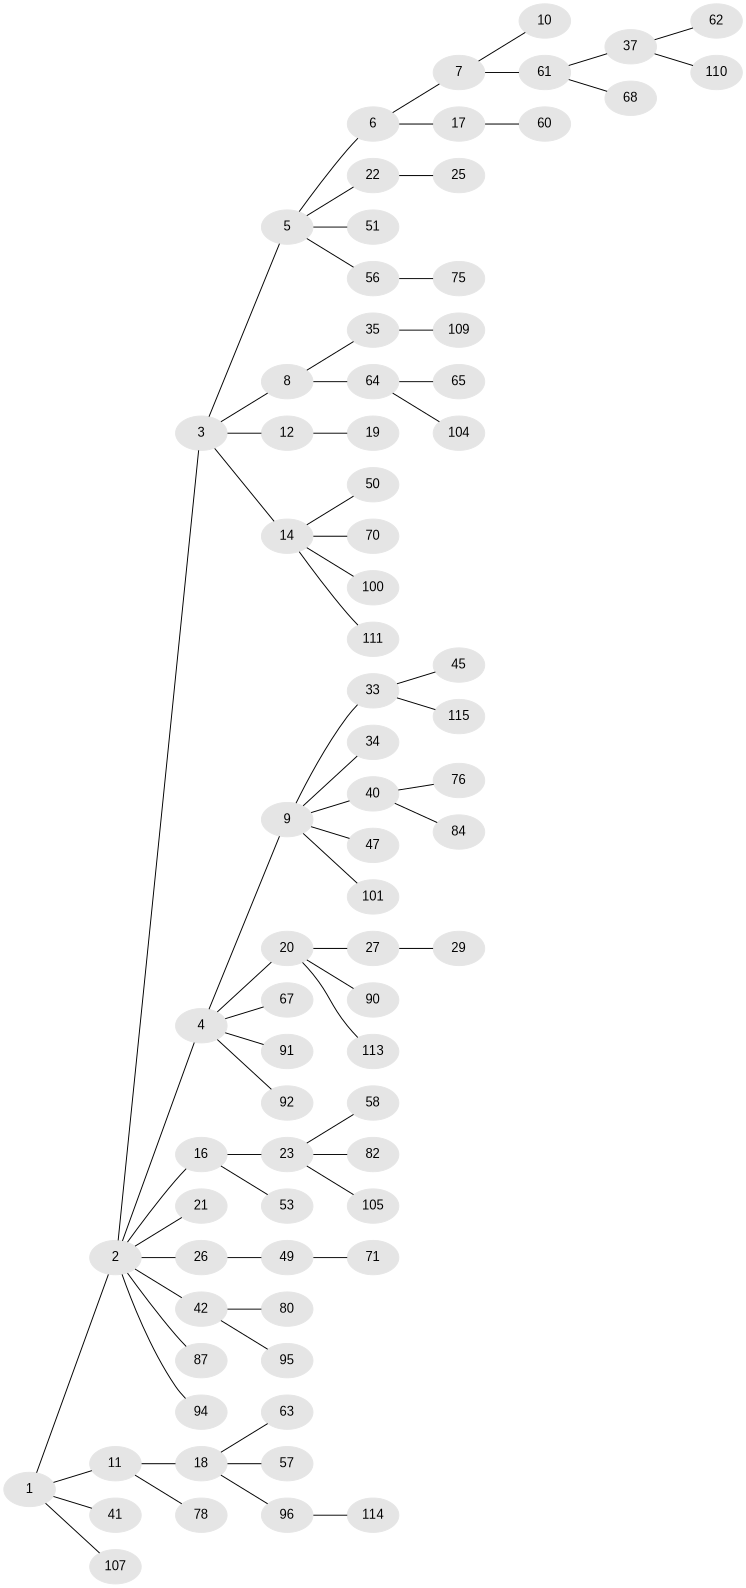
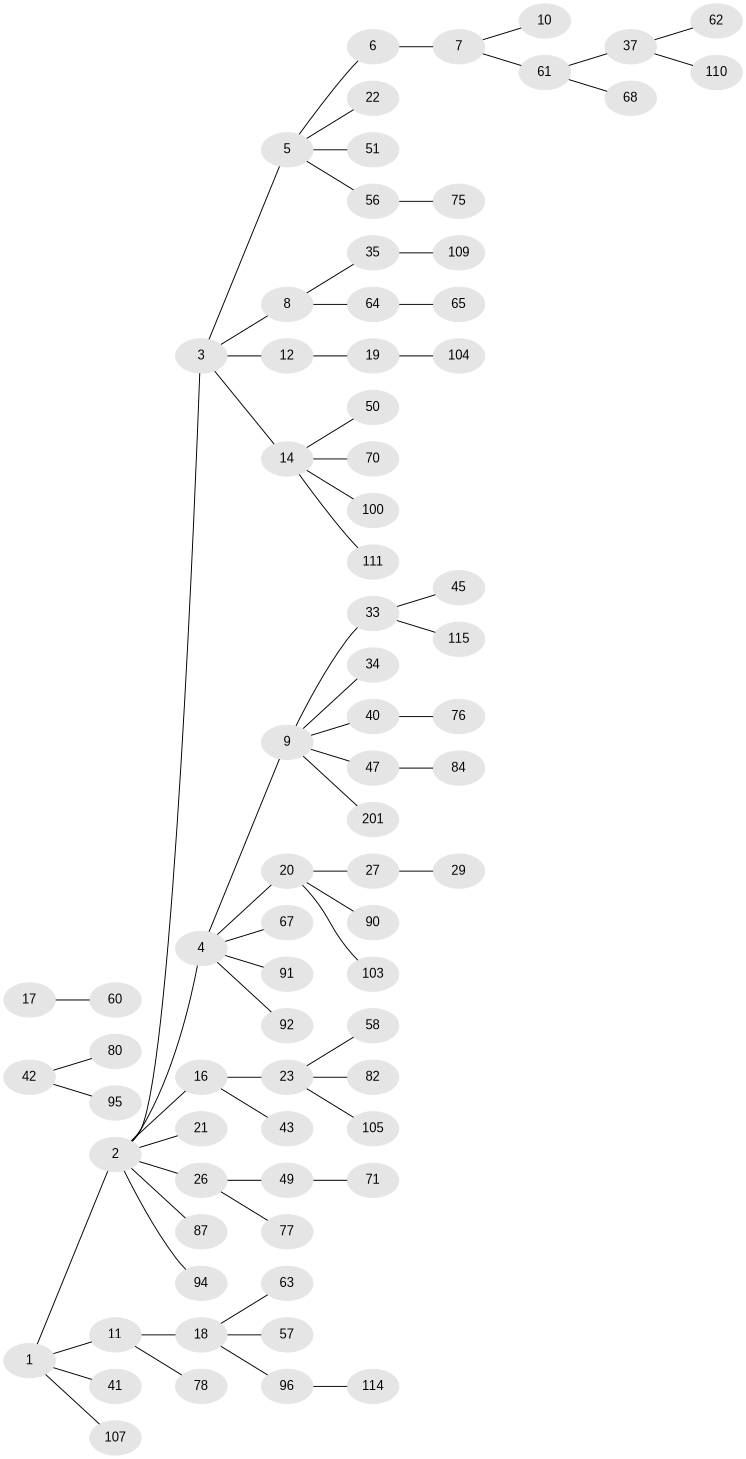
edge "6" -- "17": removed
node "25": removed
edge "64" -- "104": now "19" -- "104"
edge "40" -- "84": now "47" -- "84"
node "101": label "101" -> "201"
node "113": label "113" -> "103"
node "53": label "53" -> "43"
node "77": added
edge "2" -- "42": removed
